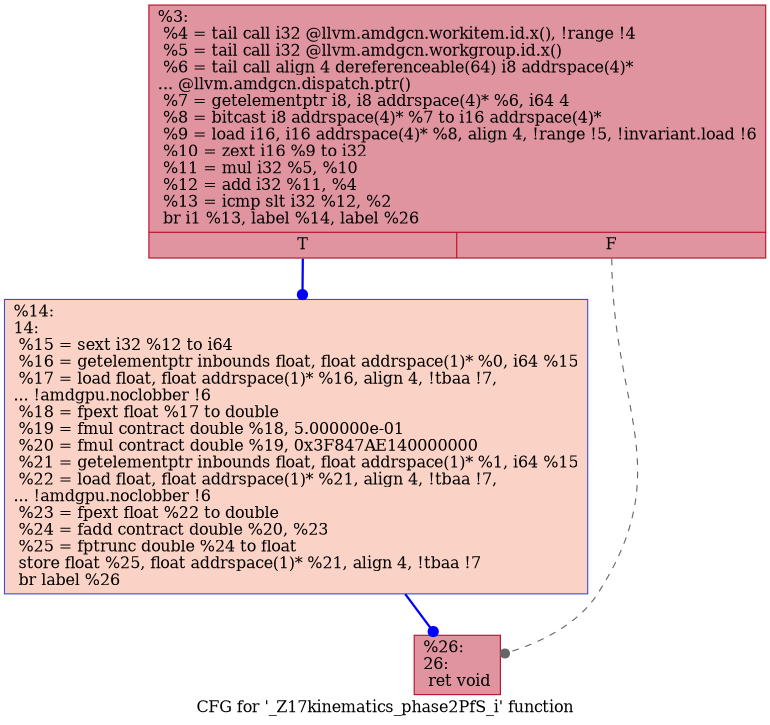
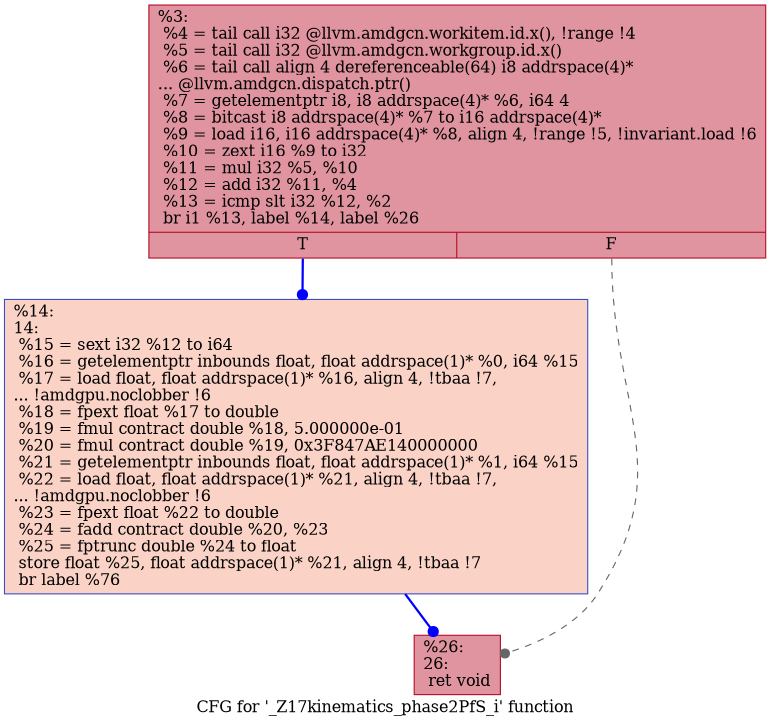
node "%14:": text "br label %26" -> "br label %76"
